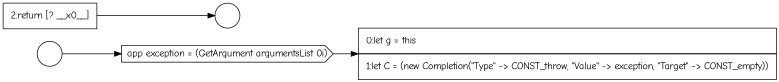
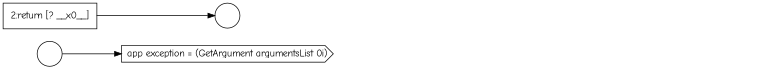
node "0:let g = this": removed
